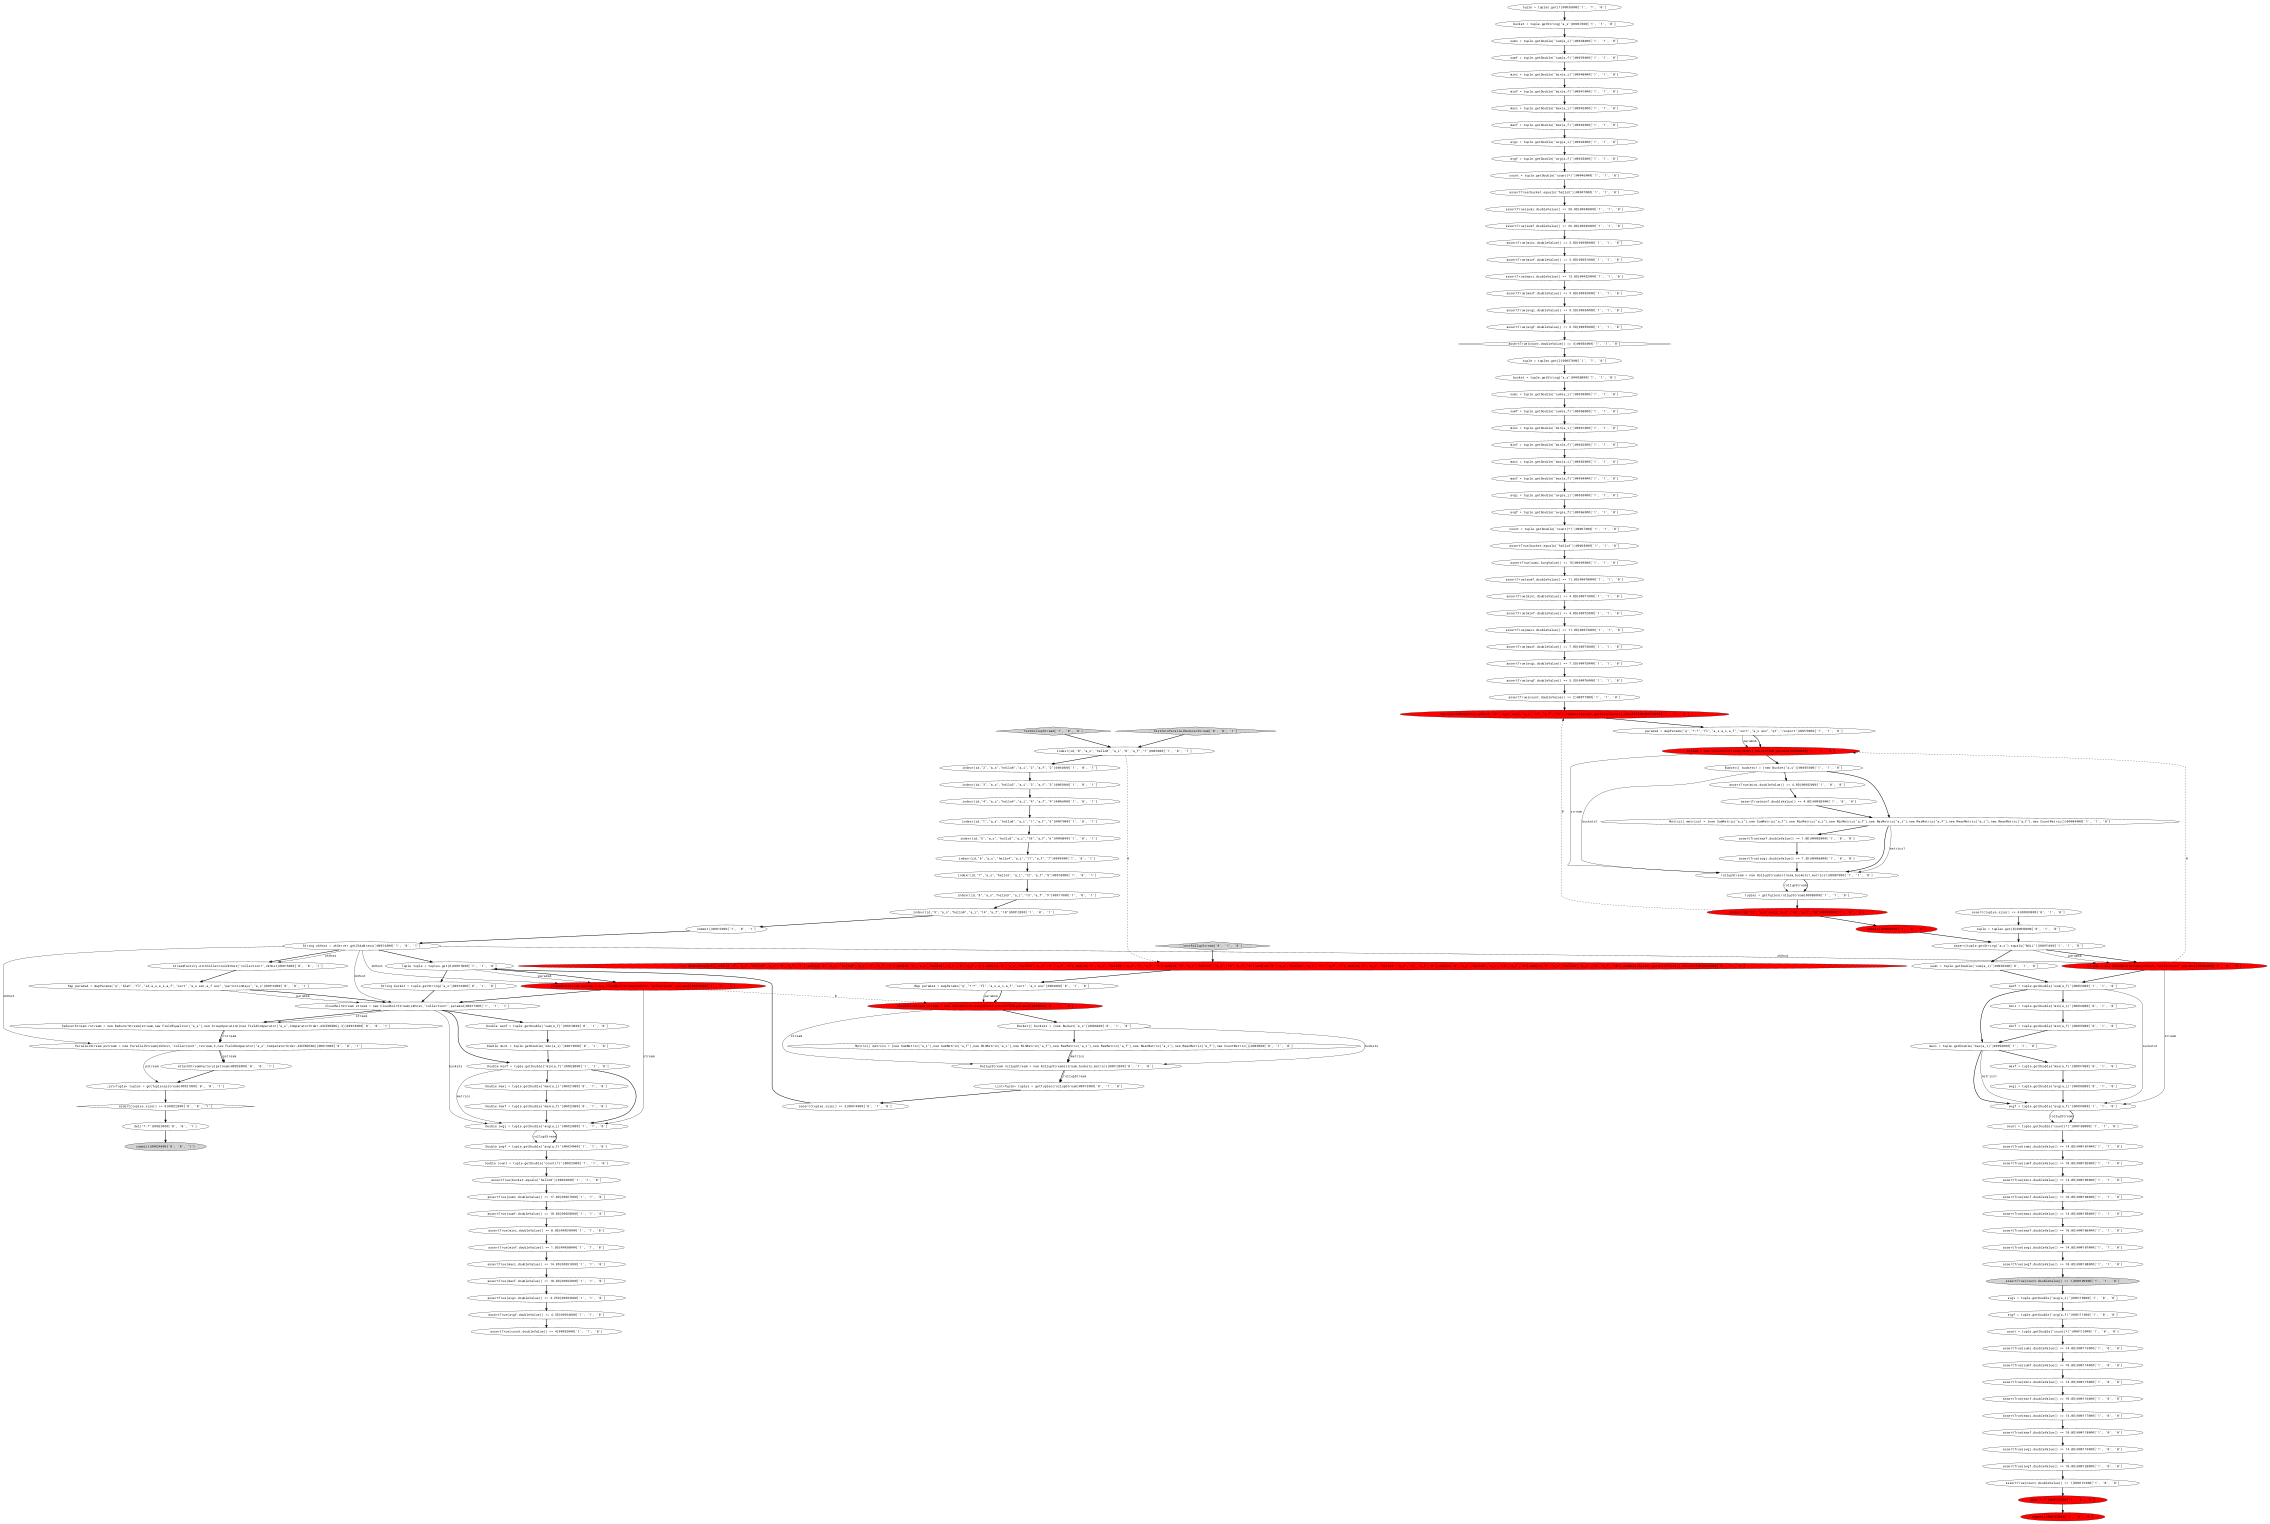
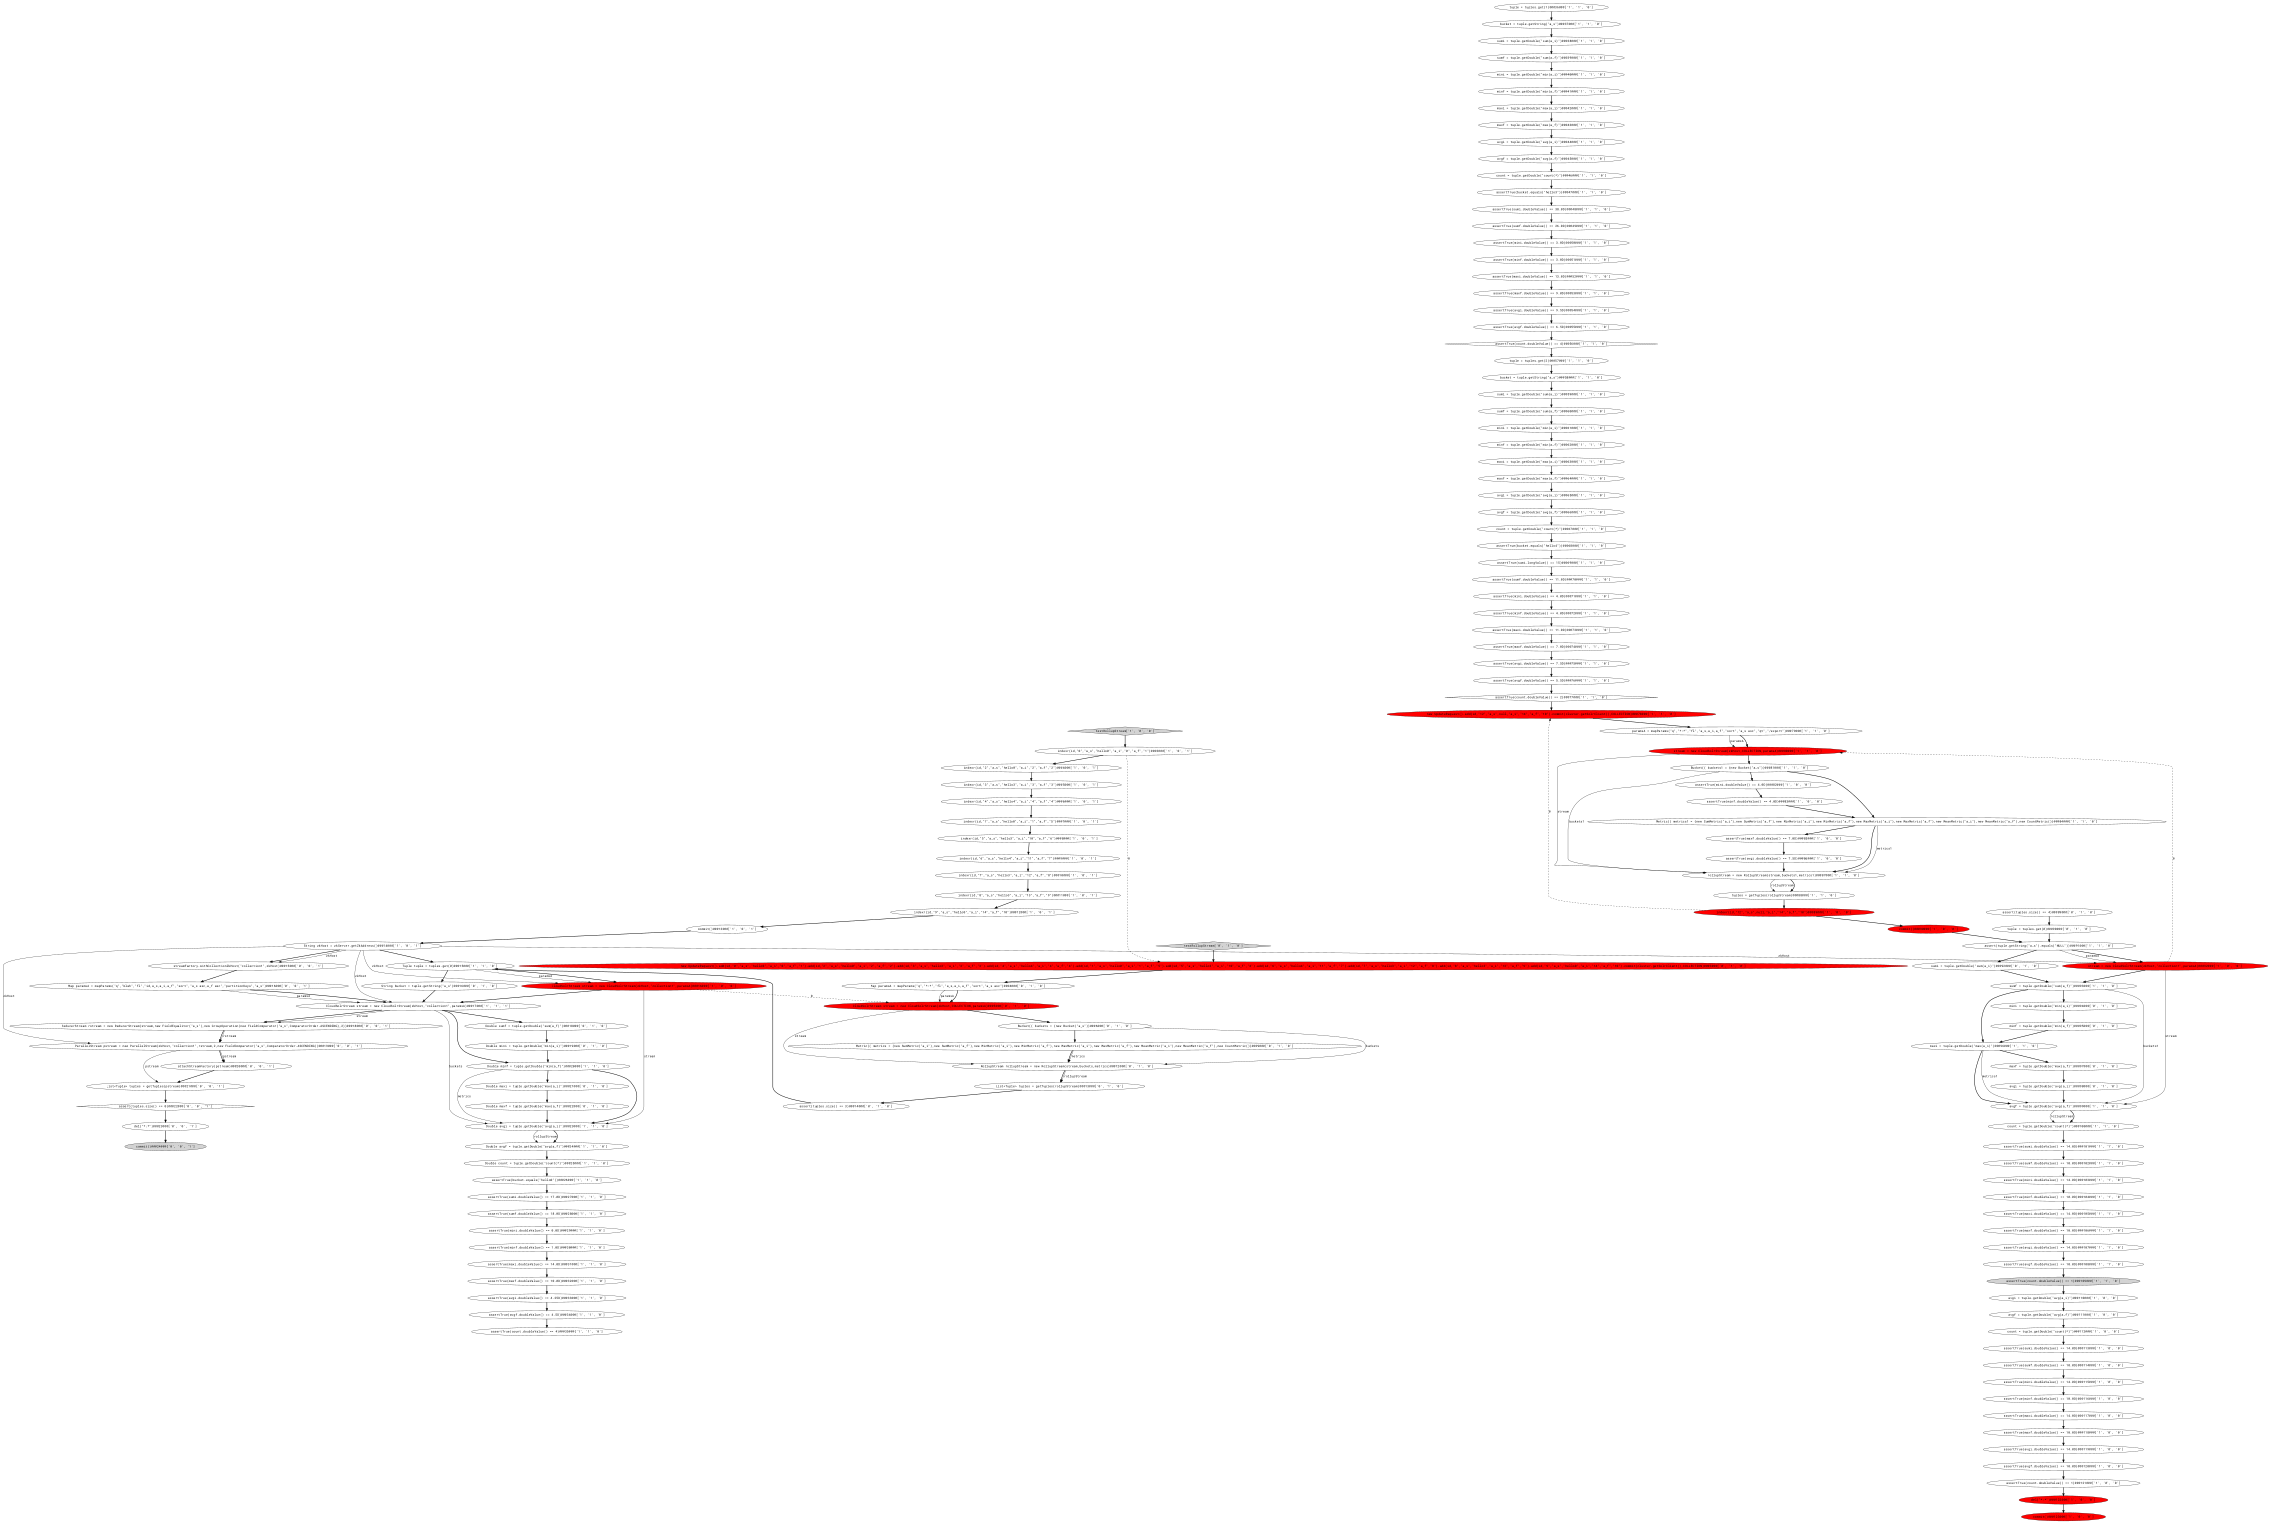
node "assertTrue(count.doubleValue() == 2)@@@77@@@['1', '1', '0']": shape ellipse -> diamond
node "testZeroParallelReducerStream['0', '0', '1']": removed
